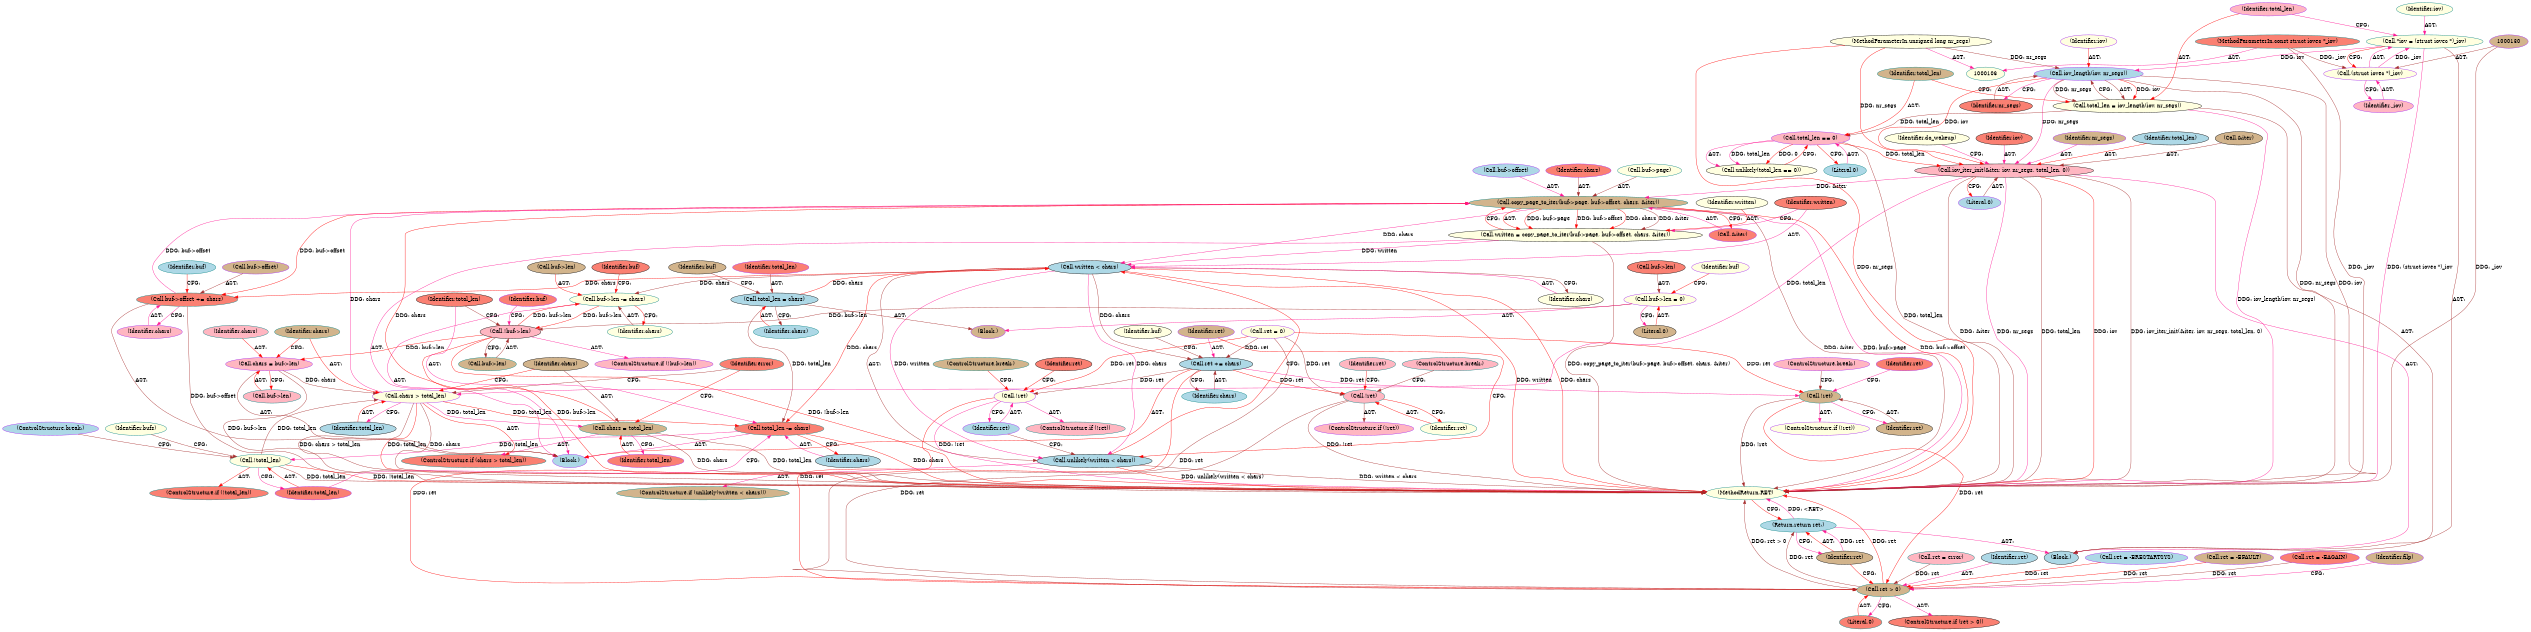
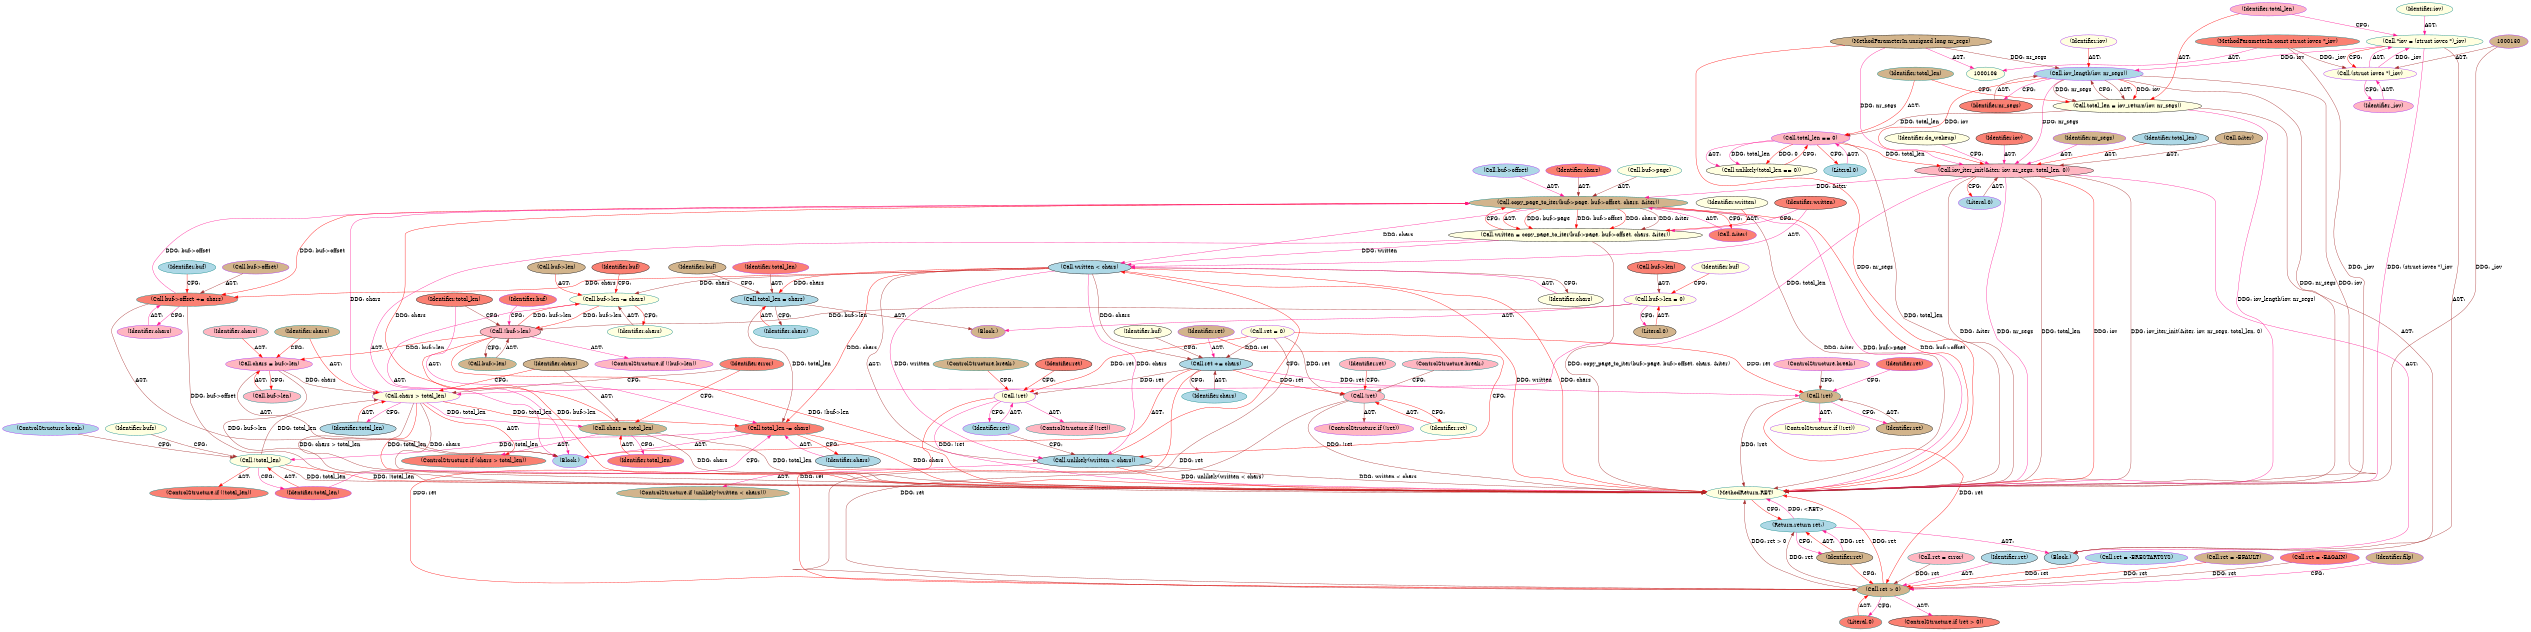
node "(MethodParameterIn,unsigned long nr_segs)": fillcolor lightyellow -> tan
node "(Call,total_len = iov_length(iov, nr_segs))": label "(Call,total_len = iov_length(iov, nr_segs))" -> "(Call,total_len = iov_return(iov, nr_segs))"
edge "(MethodParameterIn,unsigned long nr_segs)" -> "(Call,iov_iter_init(&iter, iov, nr_segs, total_len, 0))": color red -> deeppink
edge "(Call,total_len = chars)" -> "(Call,written < chars)": reversed
